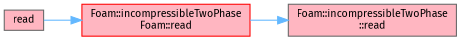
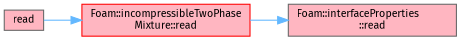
node "Foam::incompressibleTwoPhase Foam::read": label "Foam::incompressibleTwoPhase Foam::read" -> "Foam::incompressibleTwoPhase Mixture::read"
node "Foam::incompressibleTwoPhase ::read": label "Foam::incompressibleTwoPhase ::read" -> "Foam::interfaceProperties ::read"
